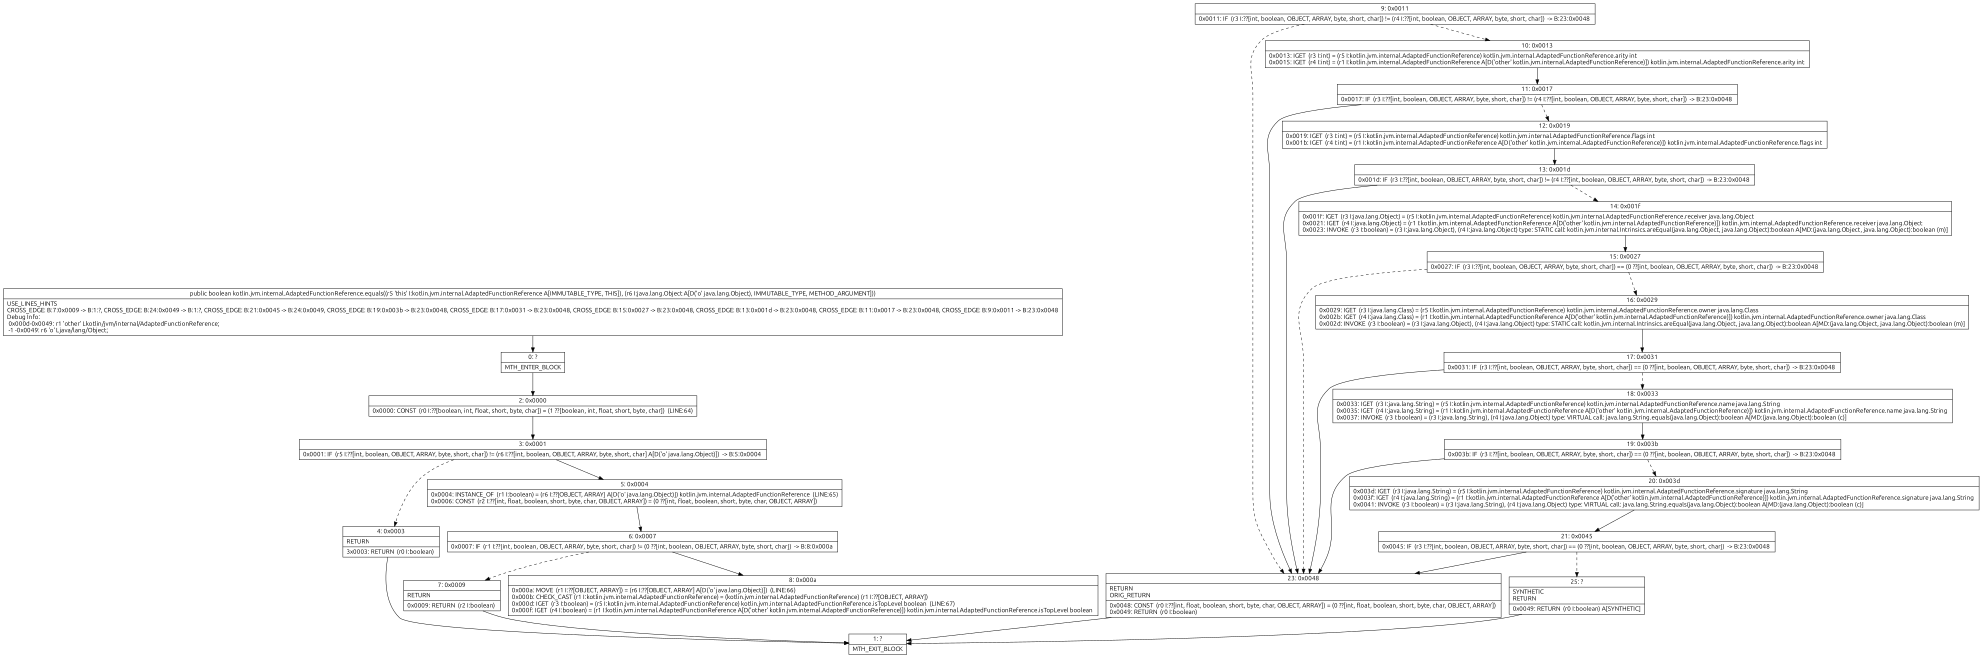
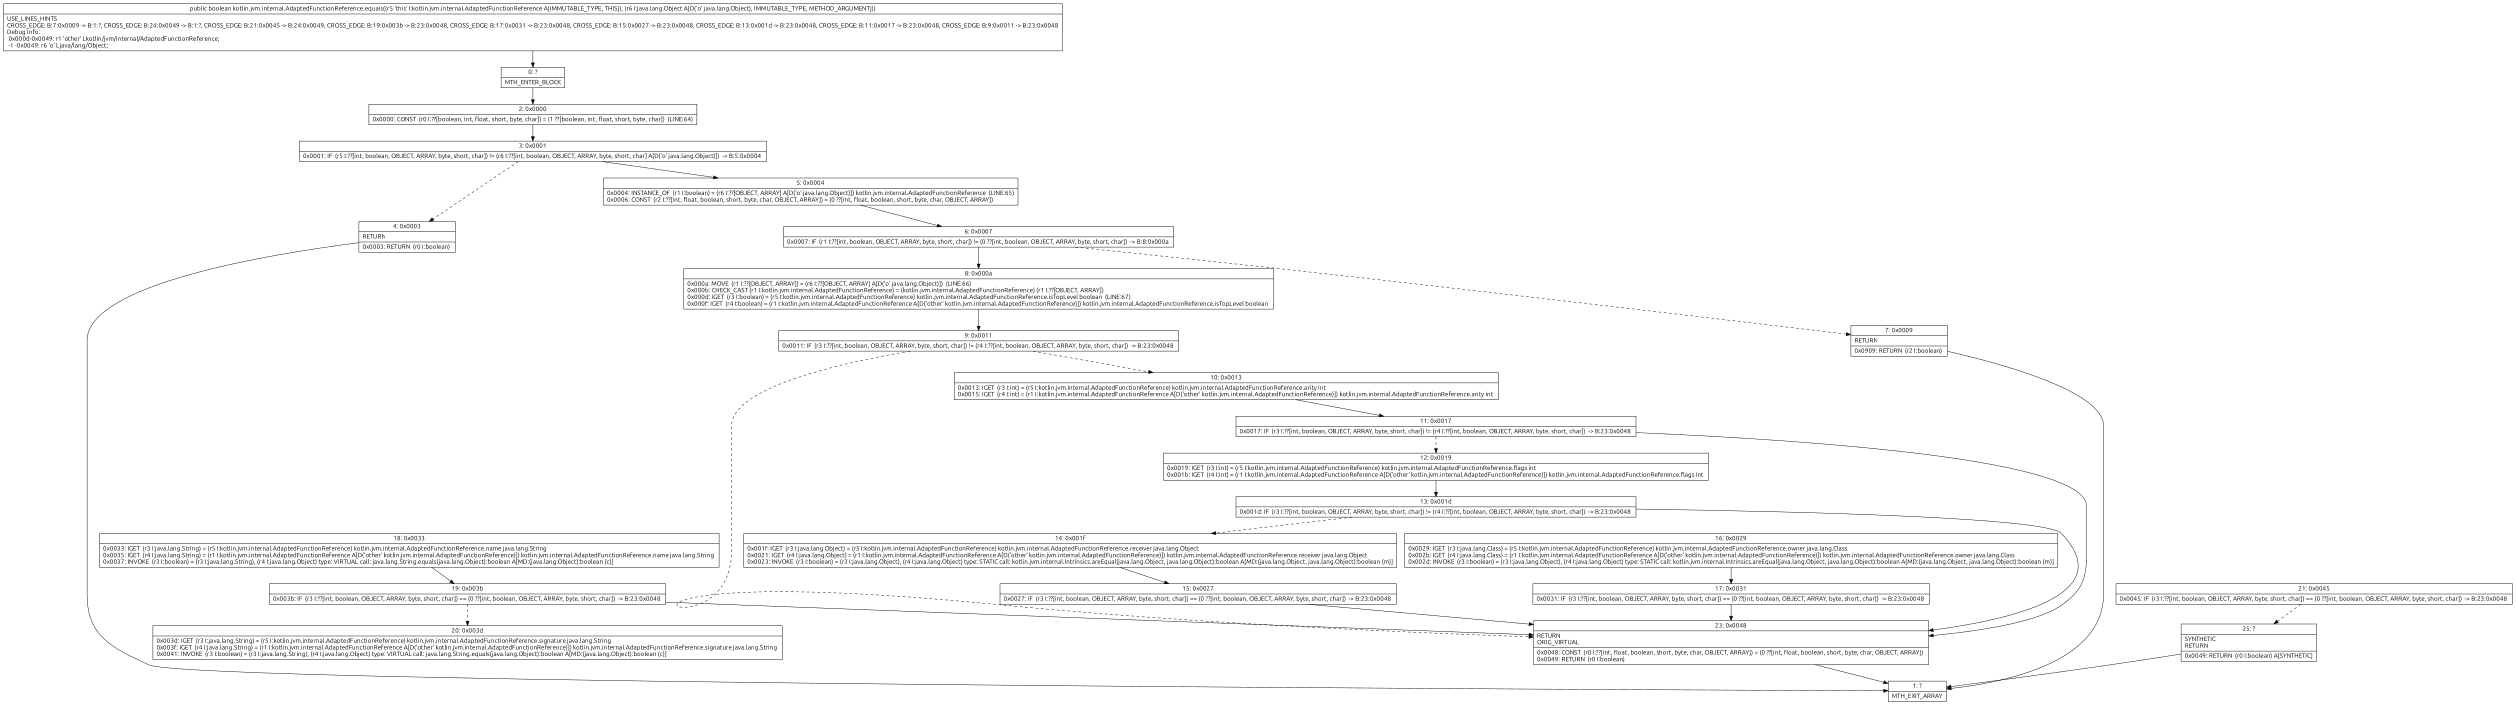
edge "15: 0x0027" -> "16: 0x0029": removed
edge "8: 0x000a" -> "9: 0x0011": added
edge "15: 0x0027" -> "23: 0x0048": style dashed -> solid
edge "17: 0x0031" -> "18: 0x0033": removed
edge "20: 0x003d" -> "21: 0x0045": removed
node "4: 0x0003": text "3x0003: RETURN  (r0 I:boolean)" -> "0x0003: RETURN  (r0 I:boolean)"
edge "21: 0x0045" -> "23: 0x0048": removed
node "23: 0x0048": text "ORIG_RETURN" -> "ORIG_VIRTUAL"
node "7: 0x0009": text "0x0009: RETURN  (r2 I:boolean)" -> "0x0909: RETURN  (r2 I:boolean)"
node "1: ?": text "MTH_EXIT_BLOCK" -> "MTH_EXIT_ARRAY"
